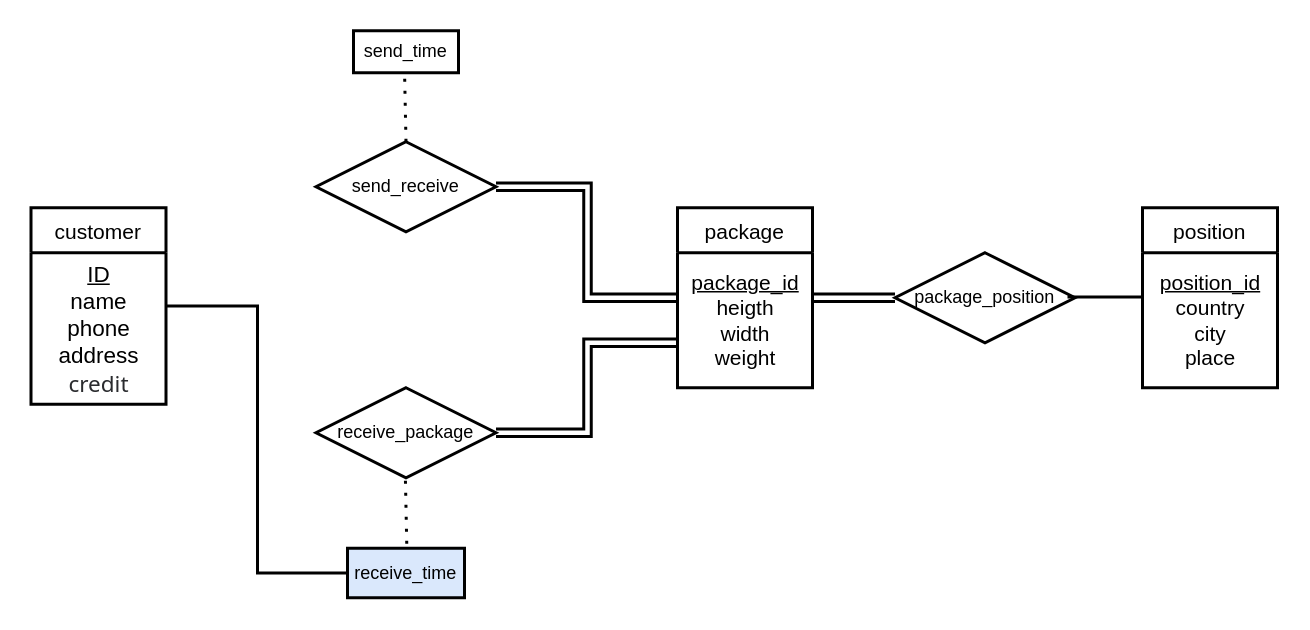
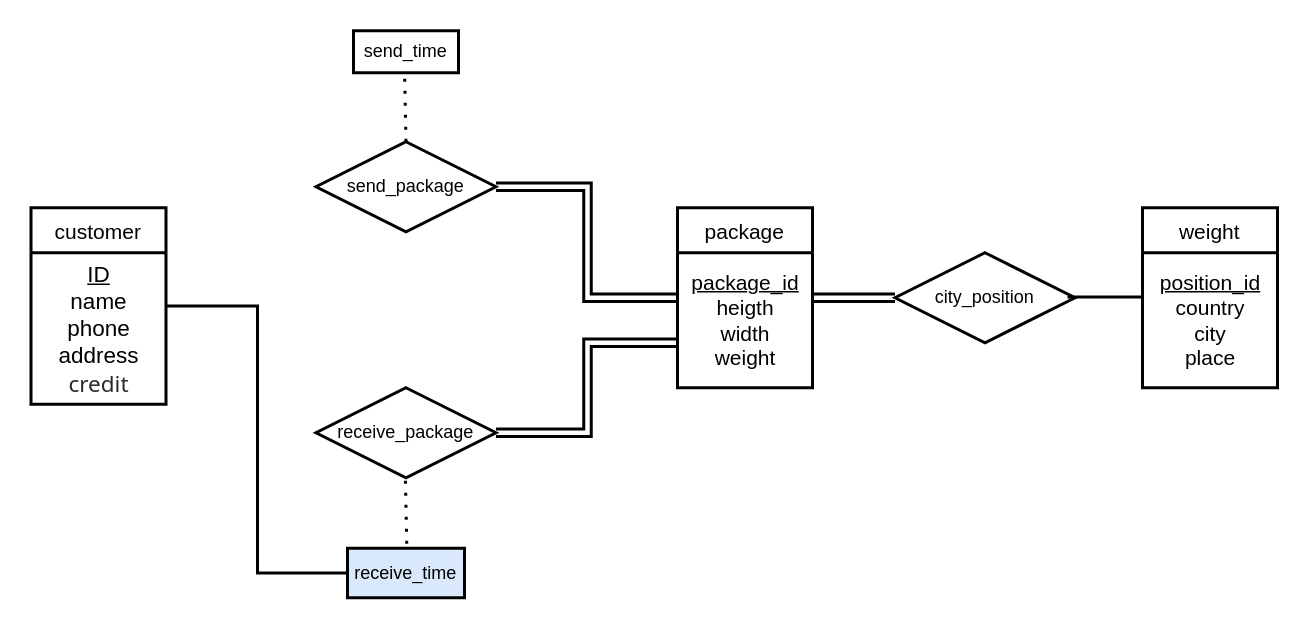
node "send_receive": label "send_receive" -> "send_package"
node "position": label "position" -> "weight"
node "package_position": label "package_position" -> "city_position"
